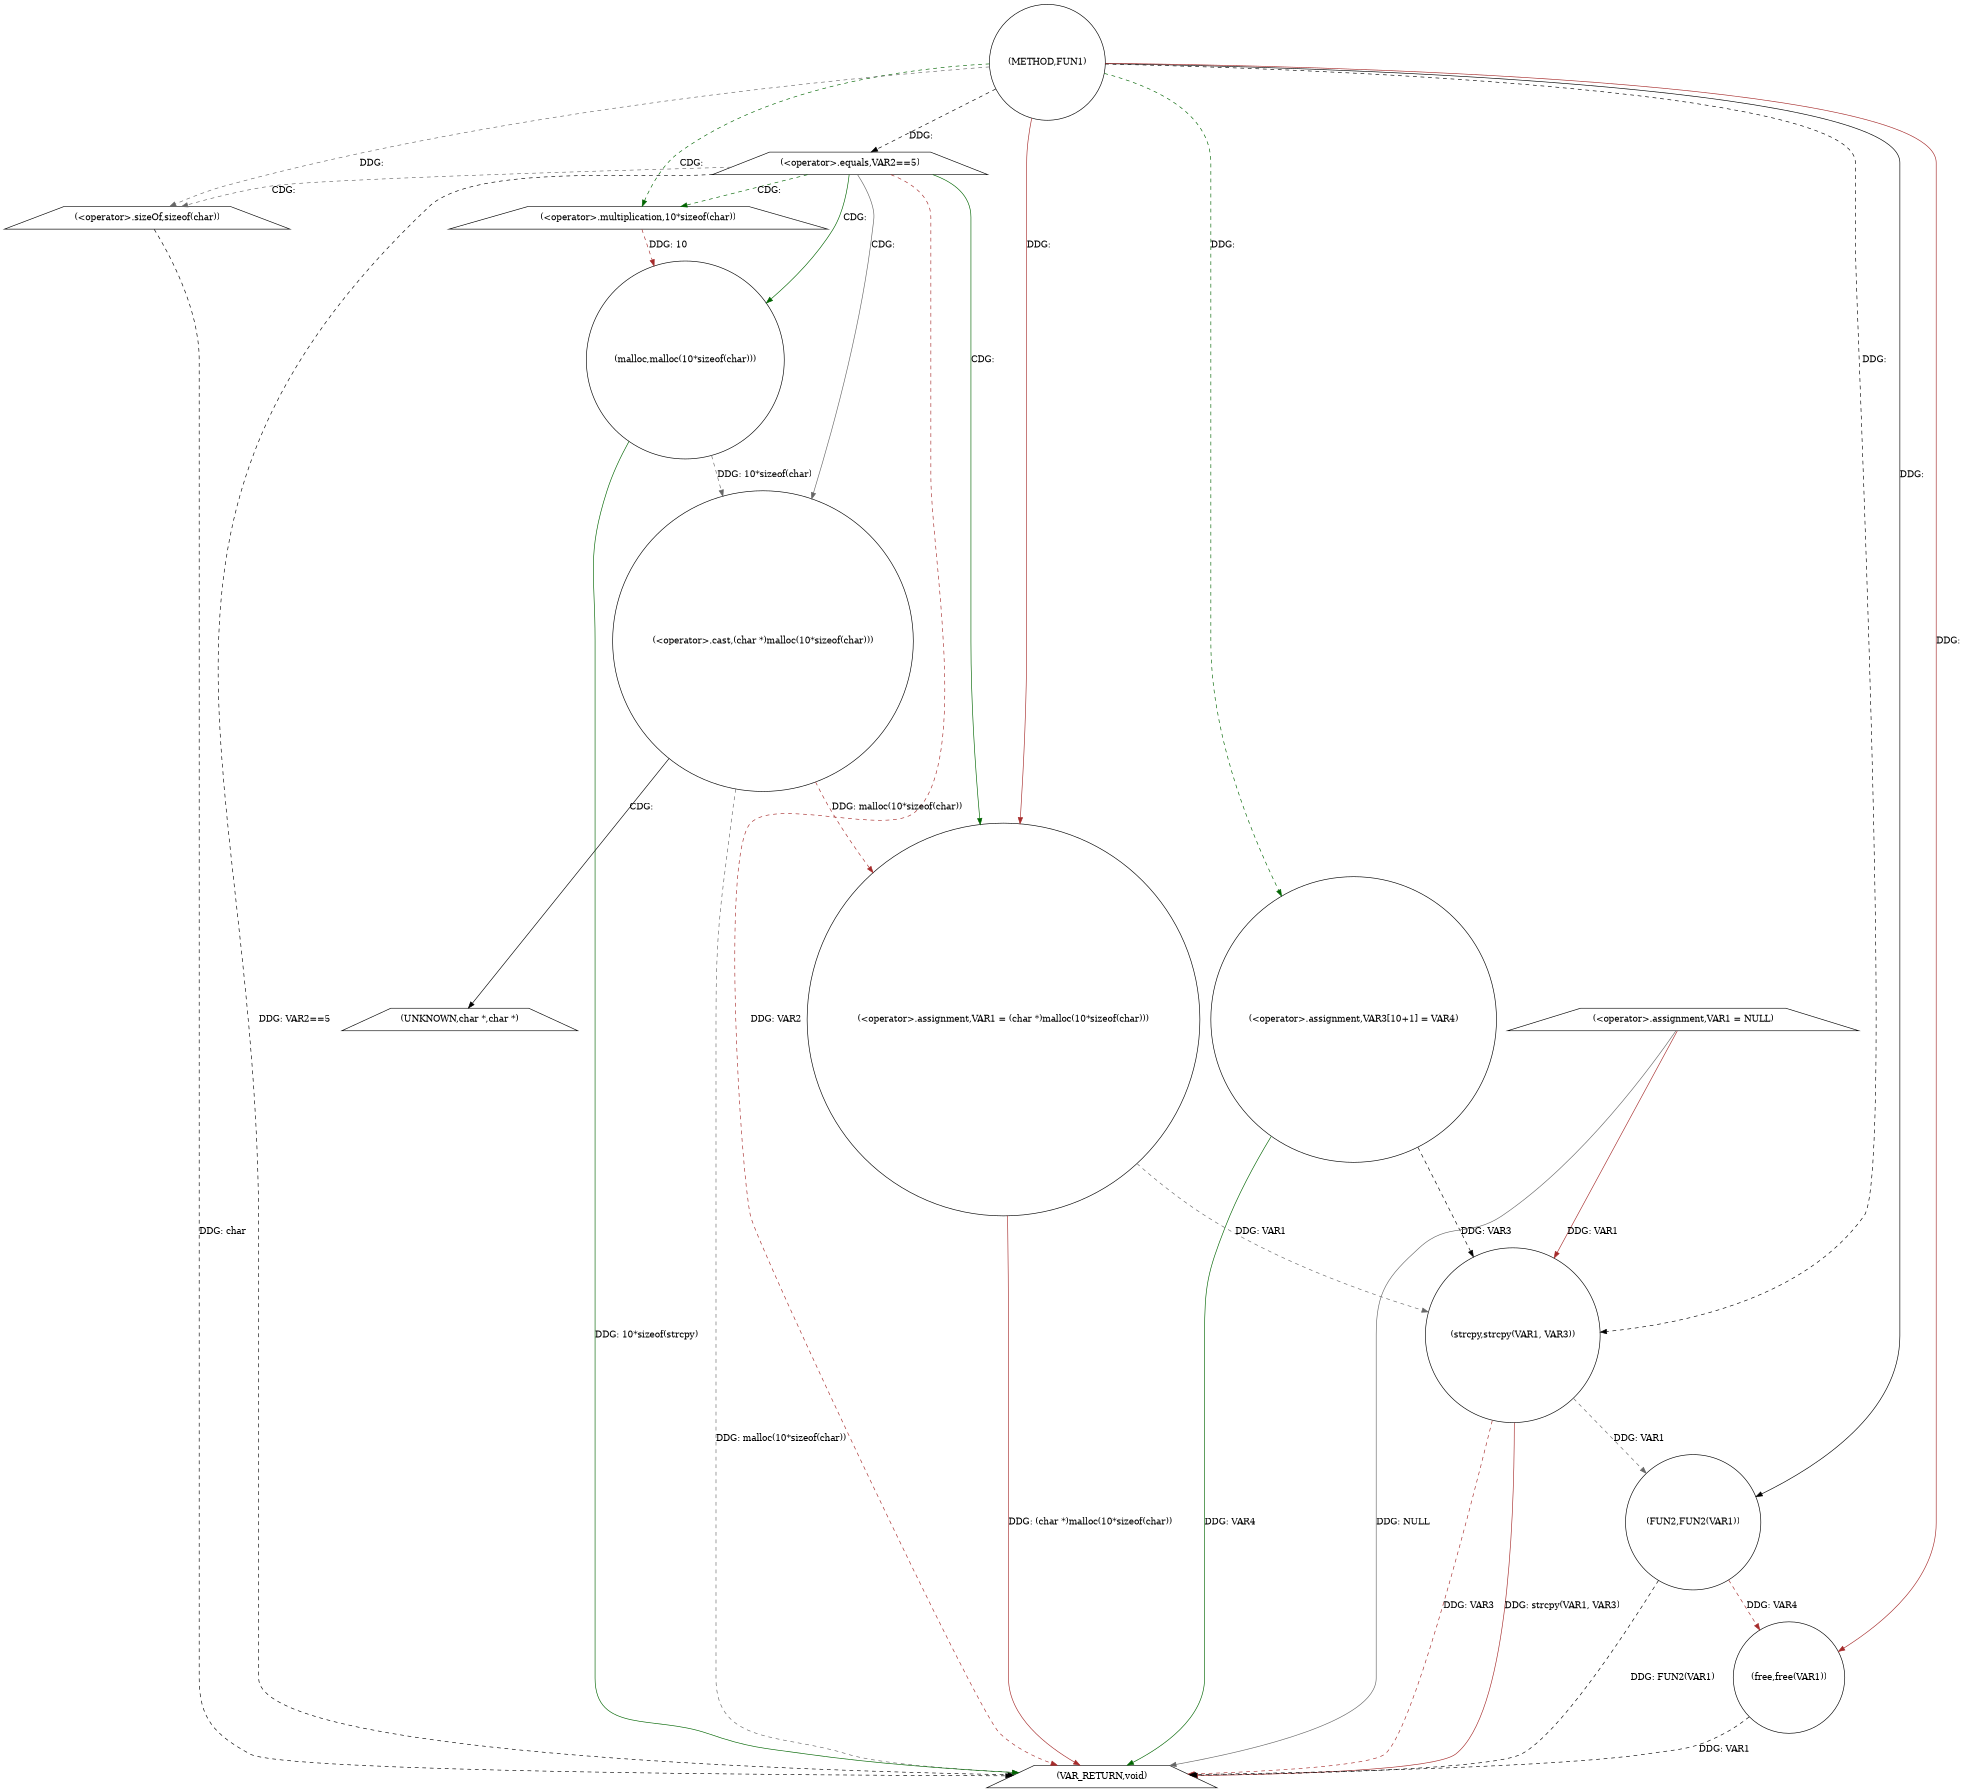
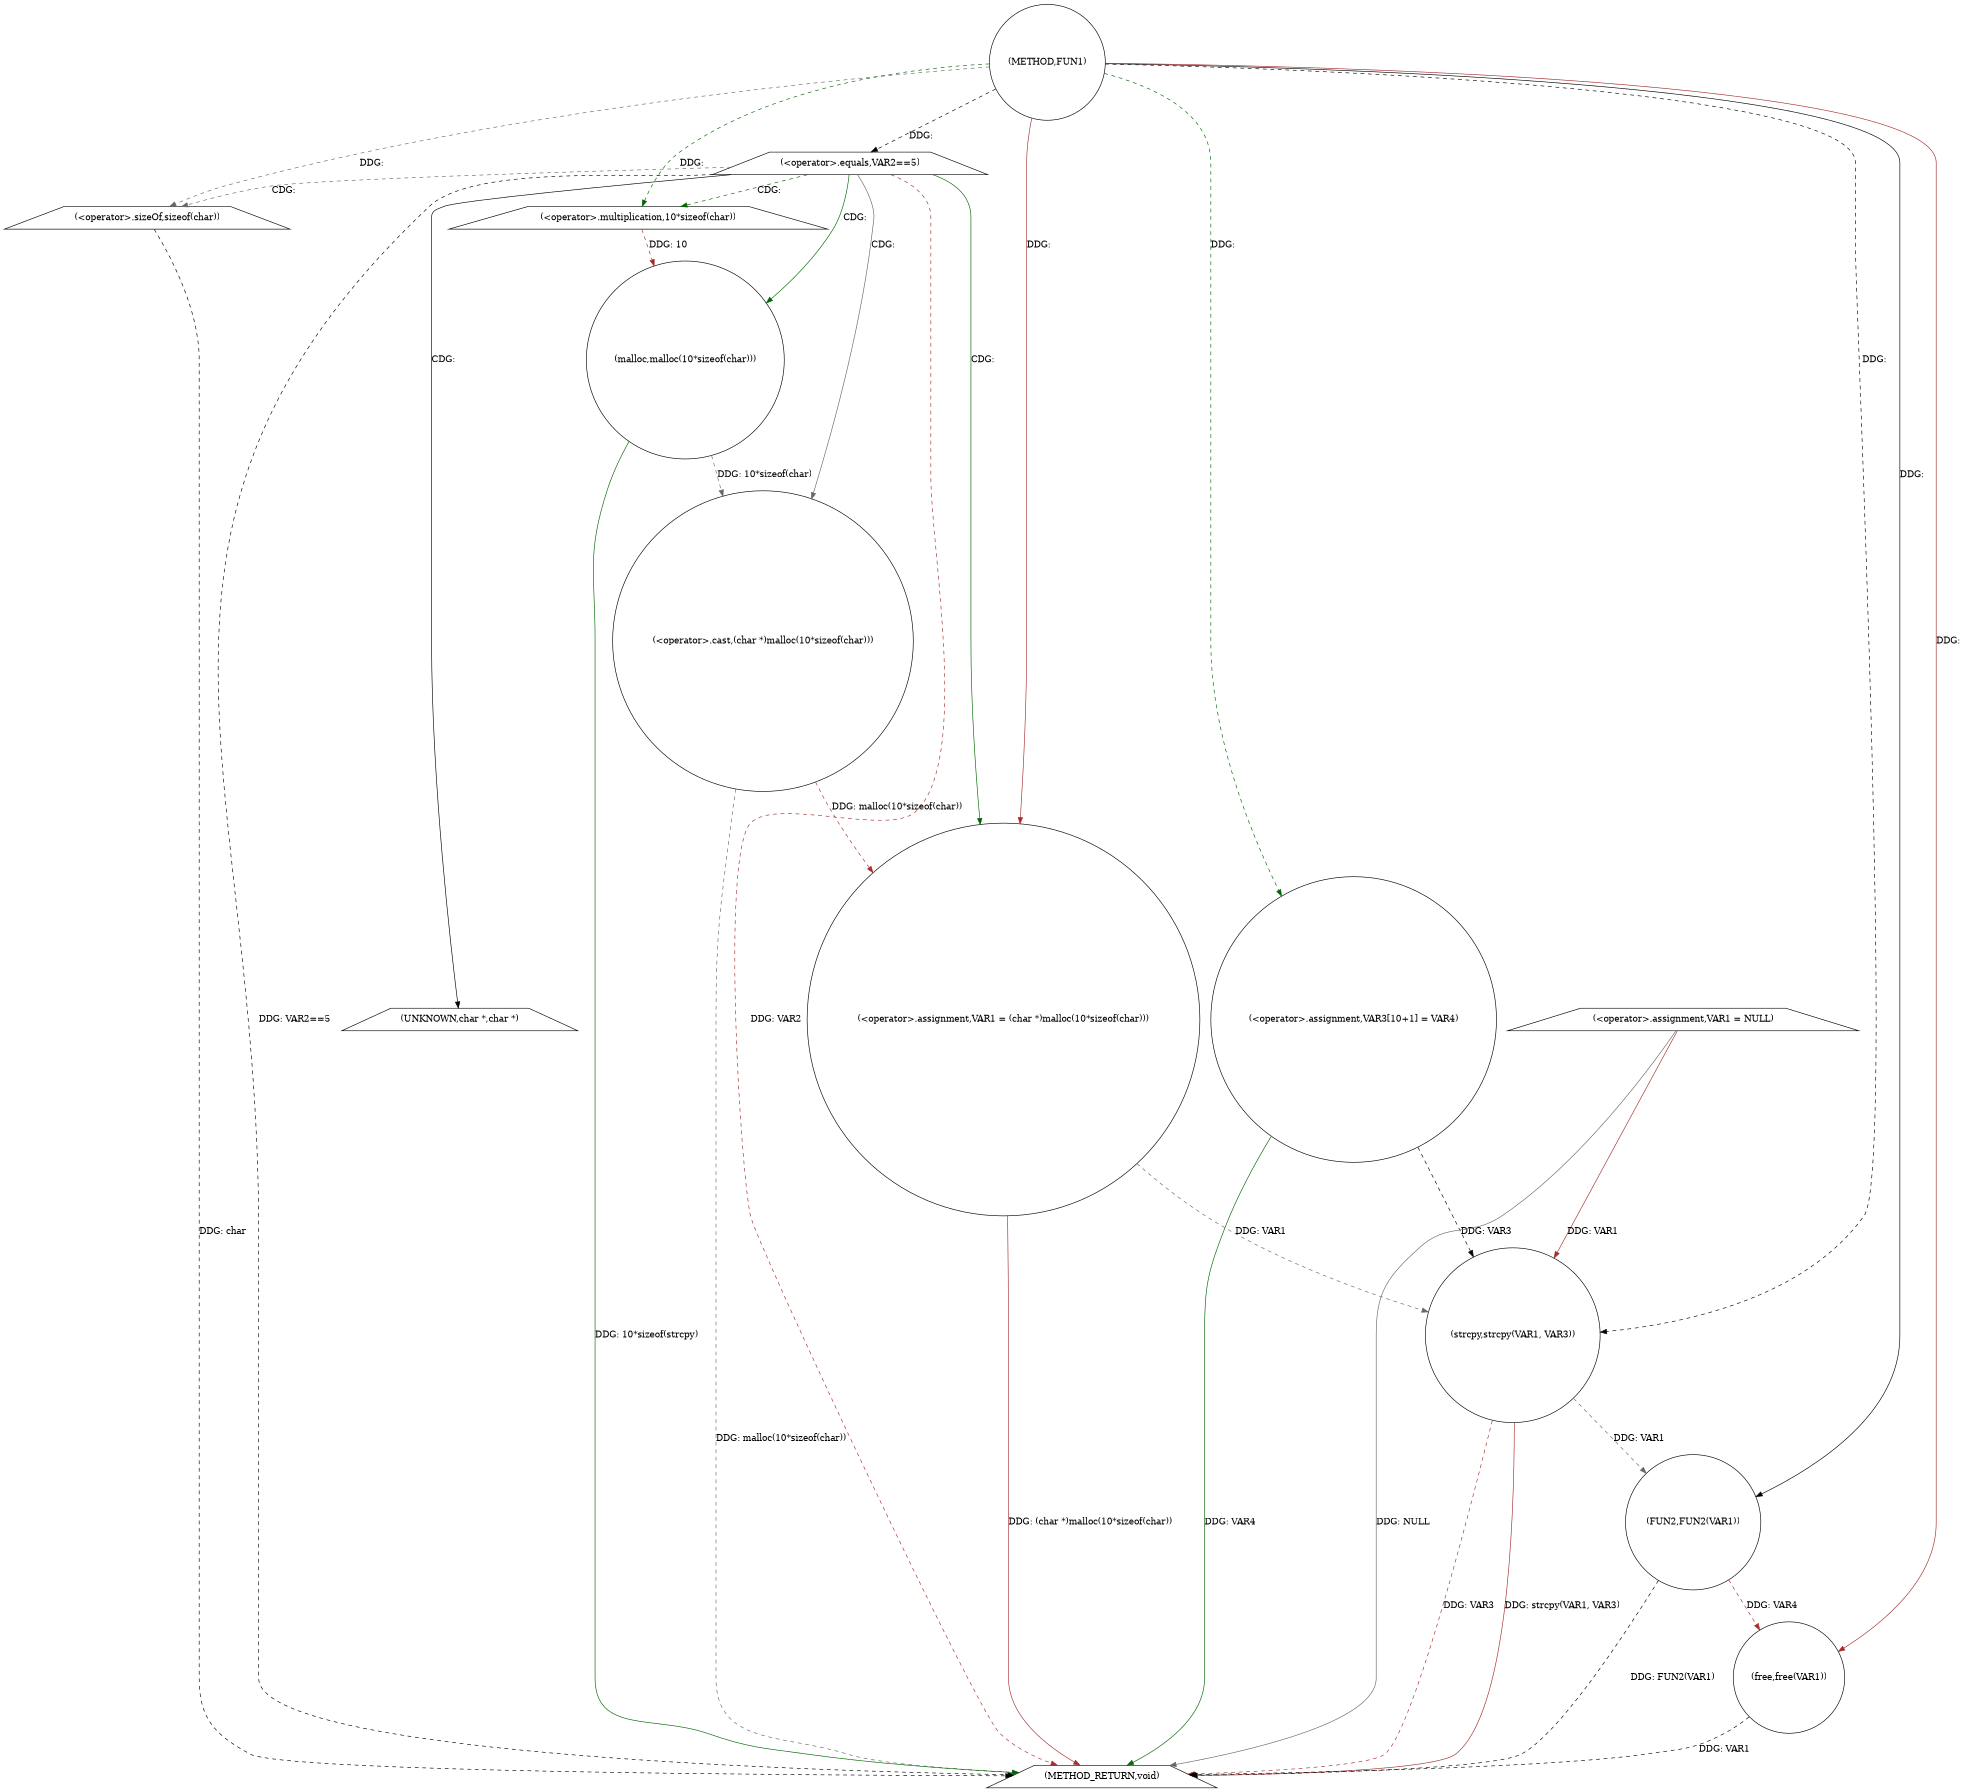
edge "(METHOD,FUN1)" -> "(<operator>.multiplication,10*sizeof(char))": label "CDG: " -> "DDG: "
edge "(<operator>.cast,(char *)malloc(10*sizeof(char)))" -> "(UNKNOWN,char *,char *)": now "(<operator>.equals,VAR2==5)" -> "(UNKNOWN,char *,char *)"
node "(VAR_RETURN,void)": label "(VAR_RETURN,void)" -> "(METHOD_RETURN,void)"
